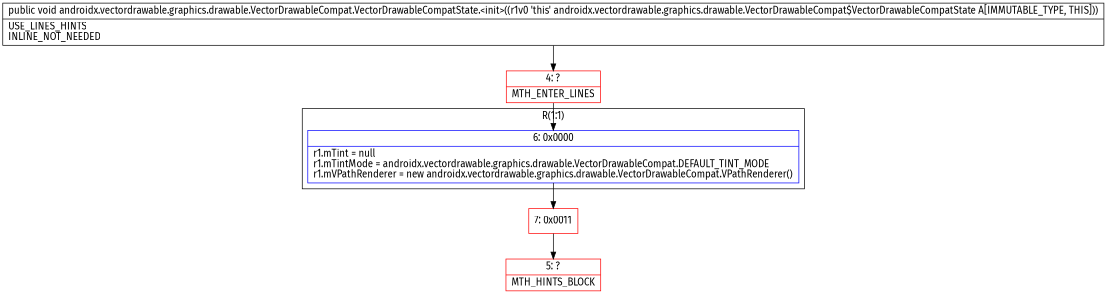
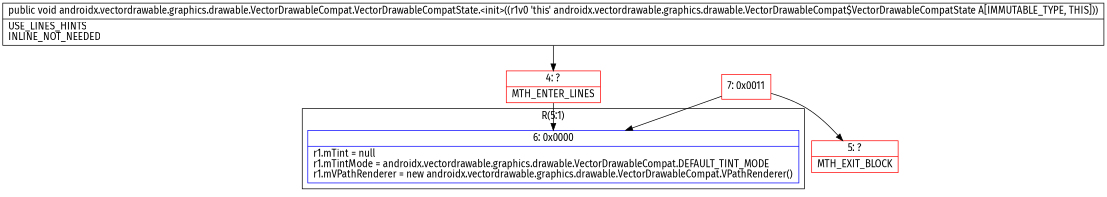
cluster "R(1:1)": label "R(1:1)" -> "R(5:1)"
edge "6: 0x0000" -> "7: 0x0011": reversed
node "5: ?": text "MTH_HINTS_BLOCK" -> "MTH_EXIT_BLOCK"
